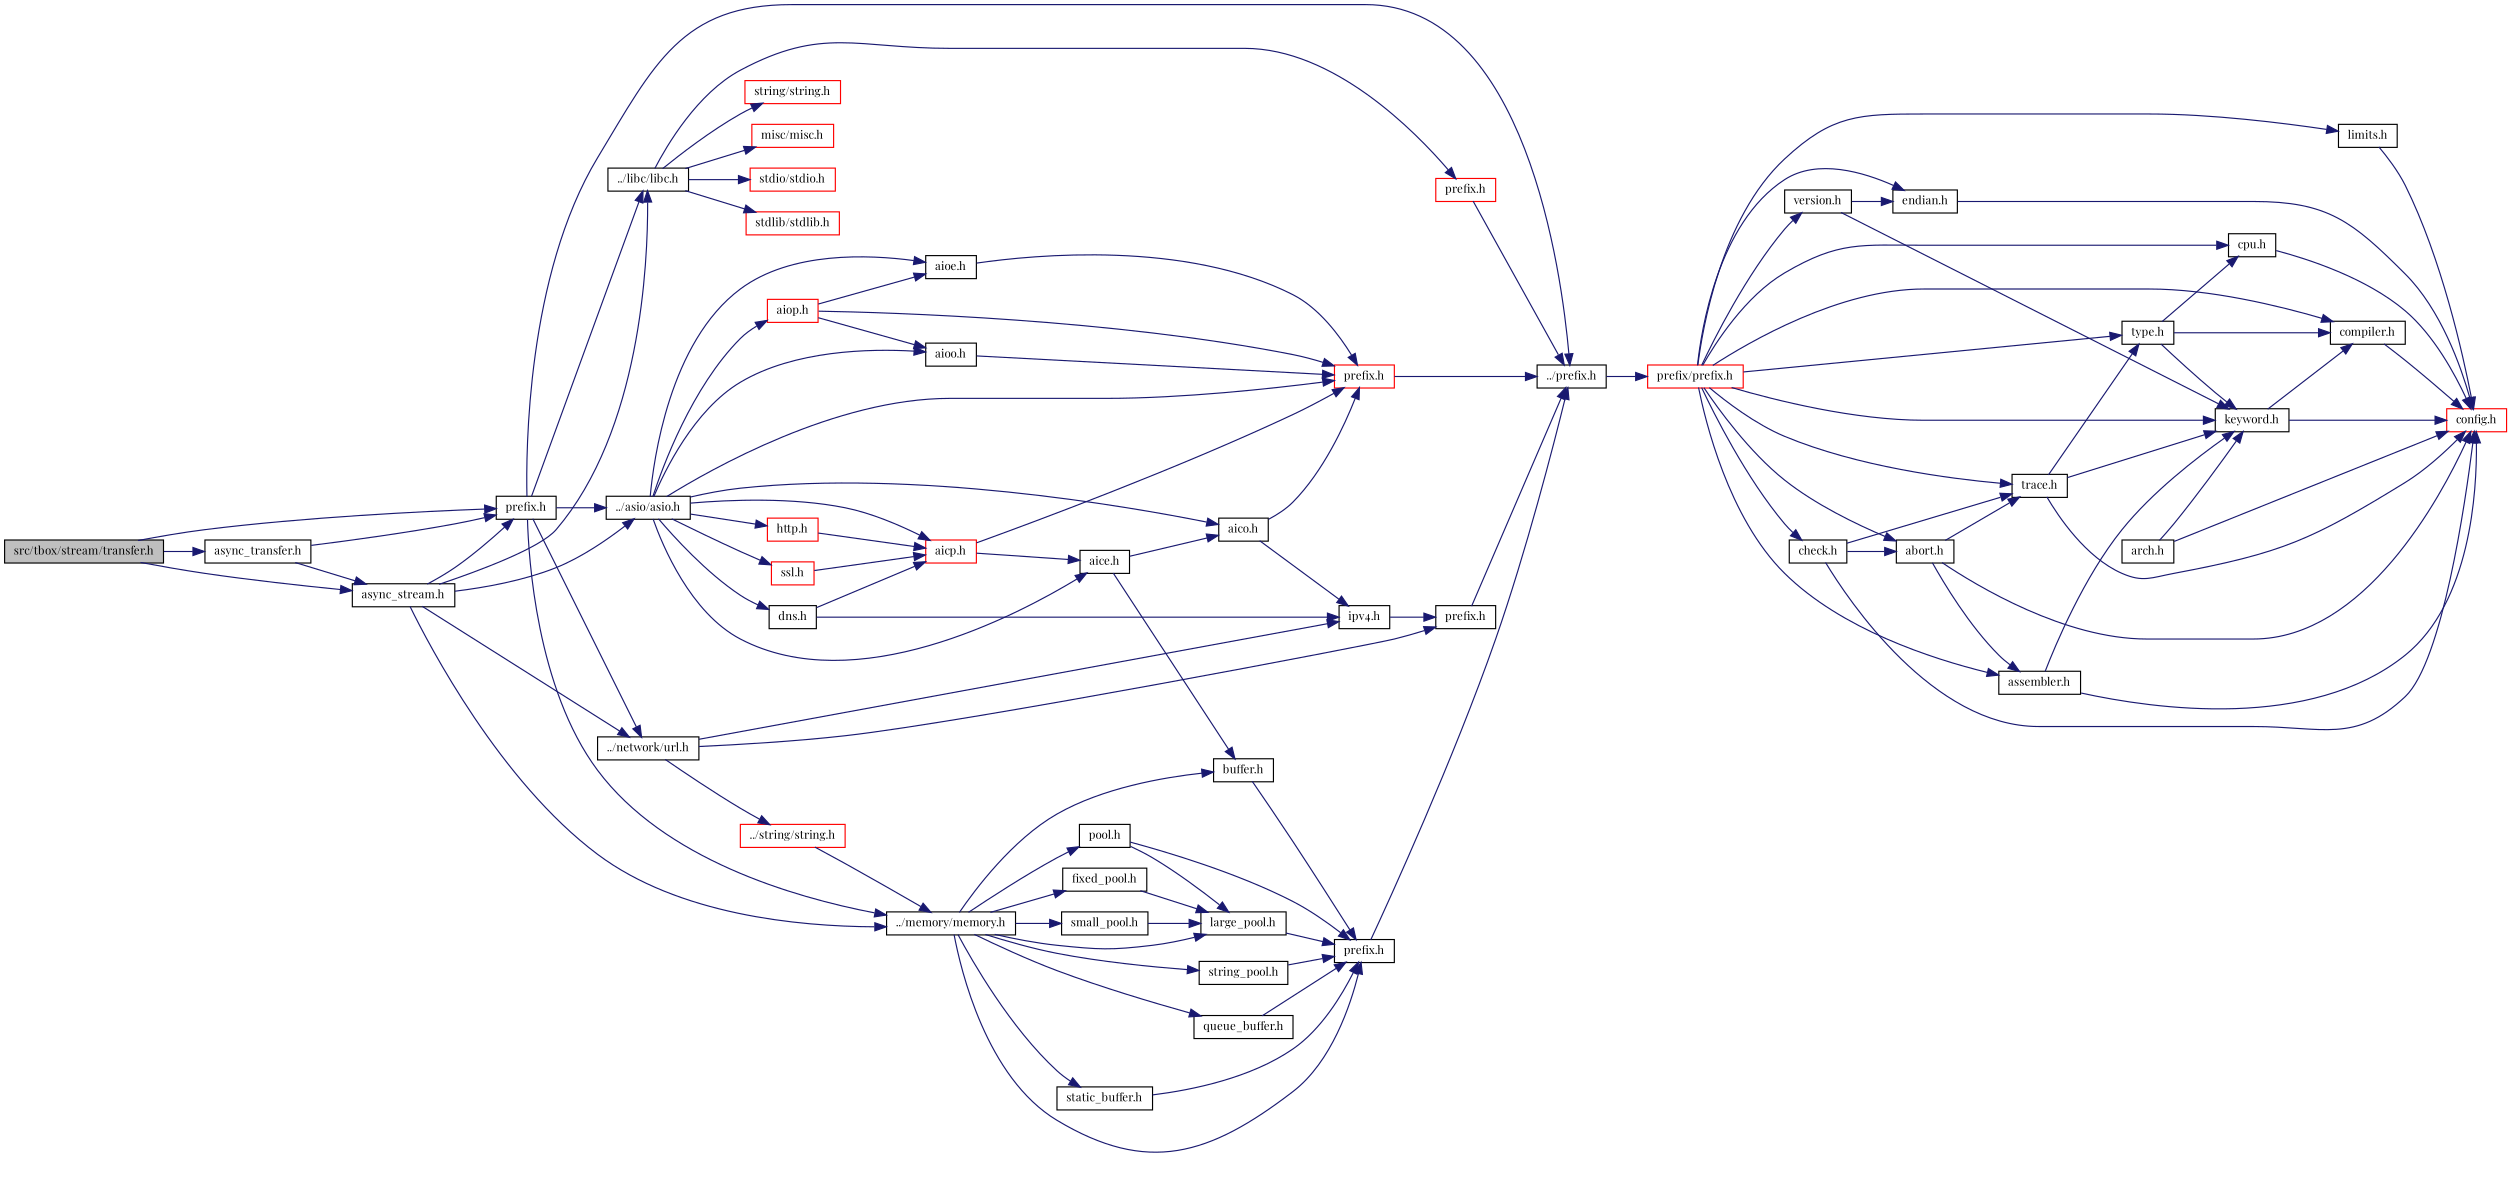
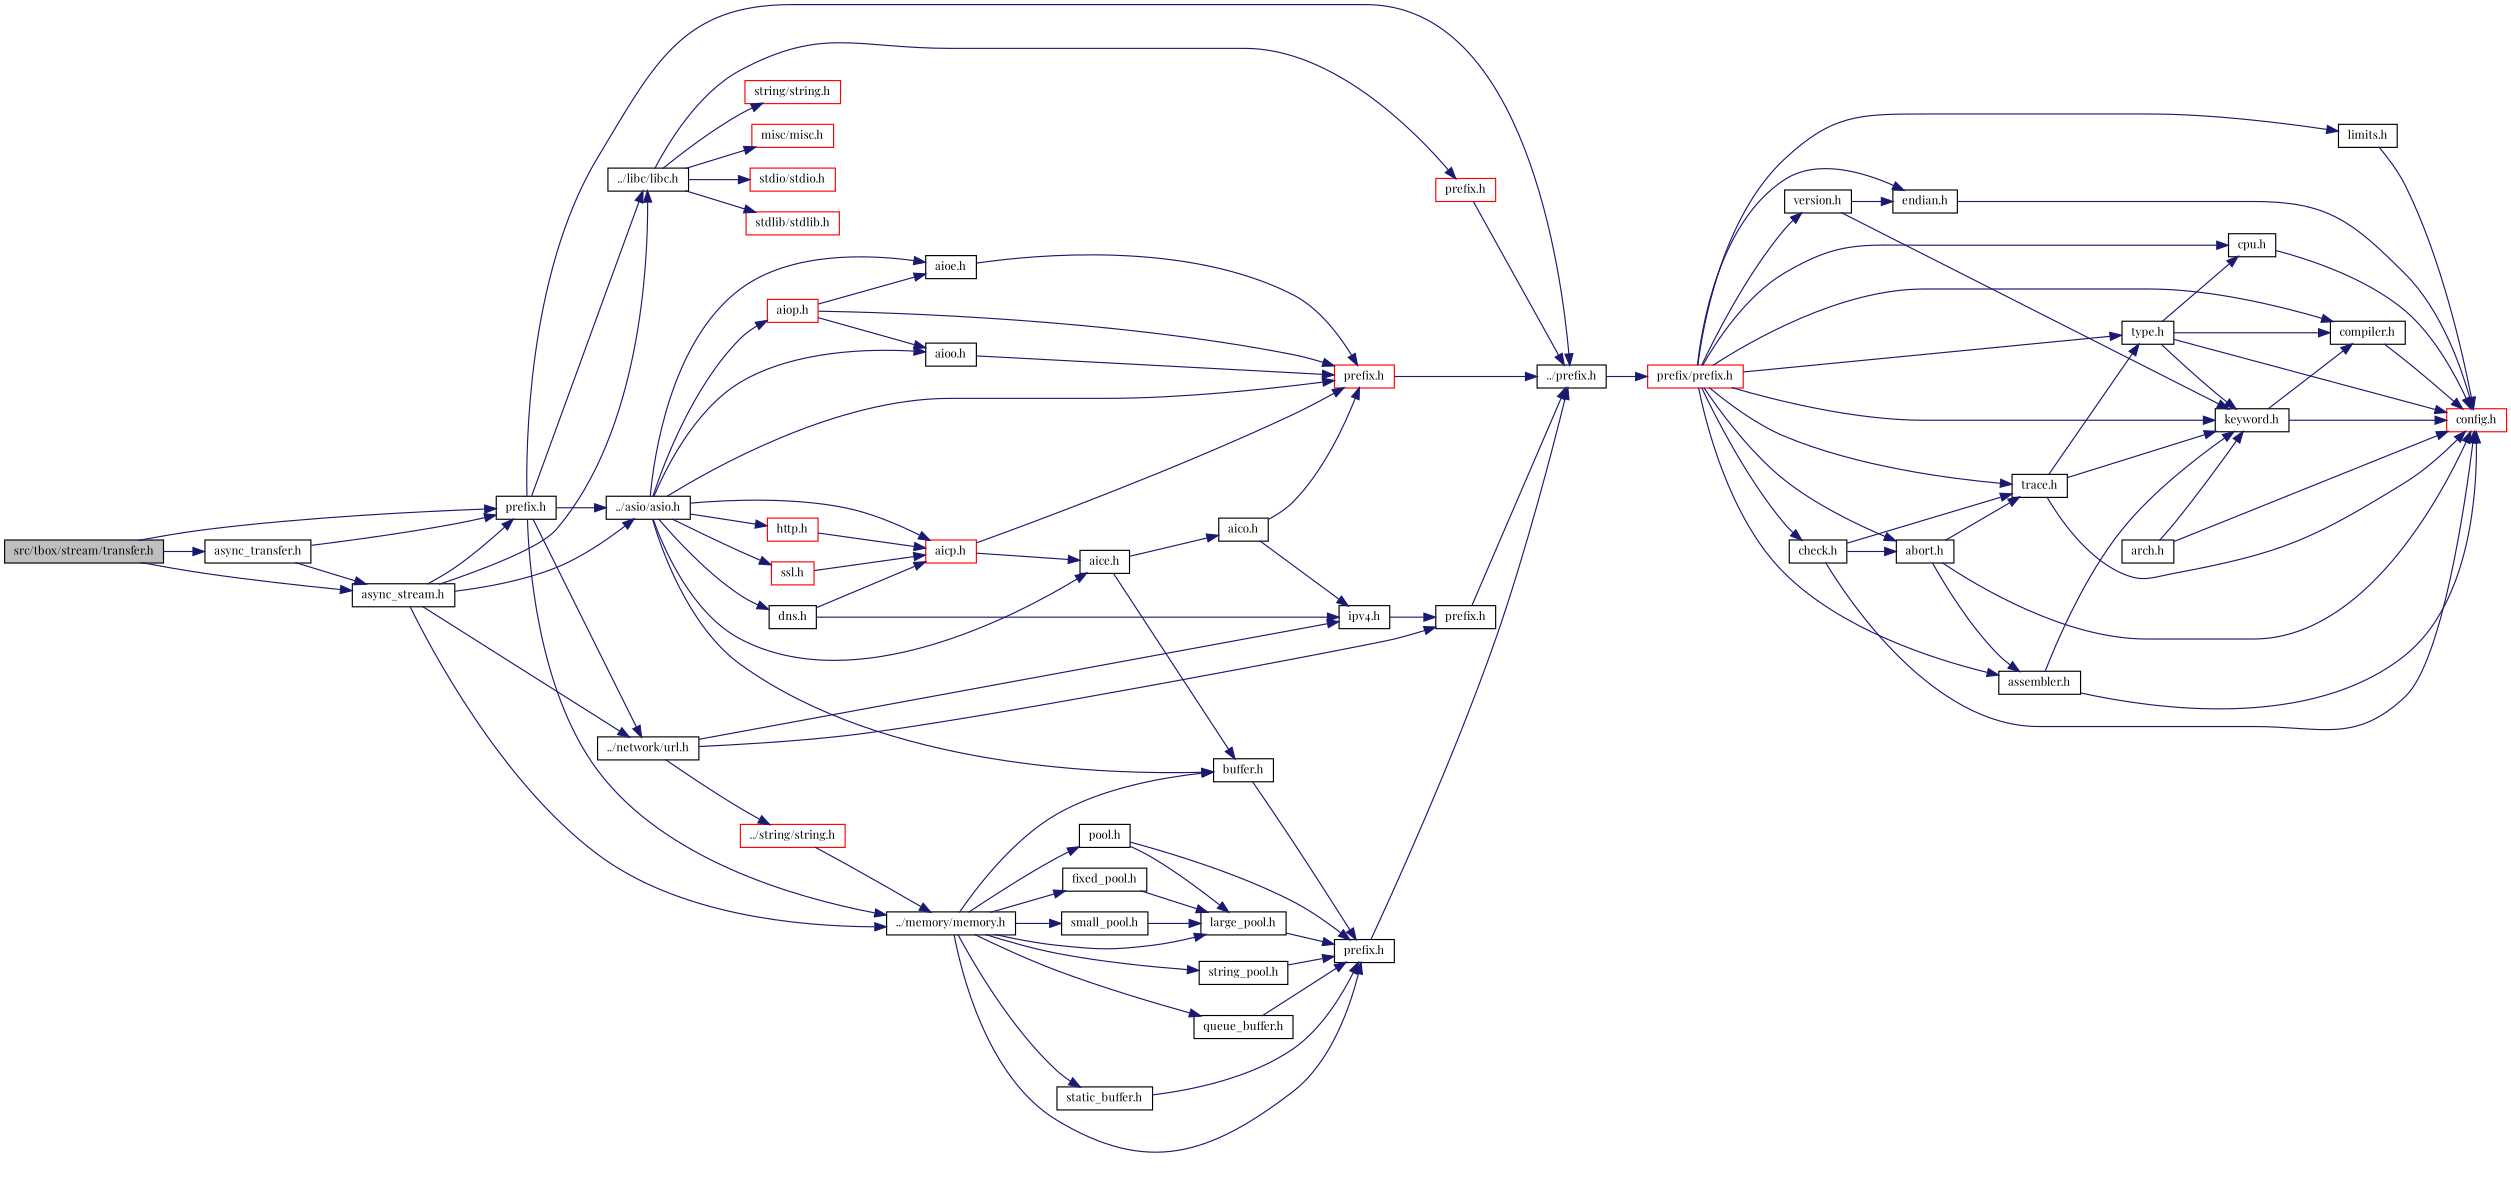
edge "type.h" -> "config.h": added
edge "../asio/asio.h" -> "aico.h": now "../asio/asio.h" -> "buffer.h"
